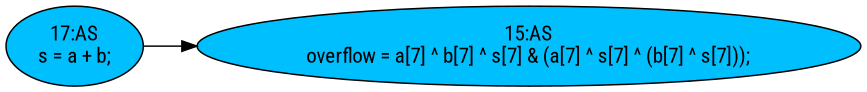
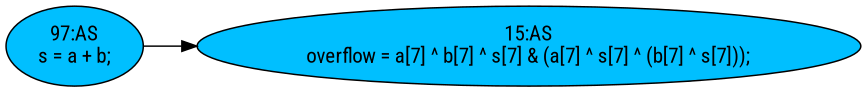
node "17:AS s = a + b;": label "17:AS s = a + b;" -> "97:AS s = a + b;"
